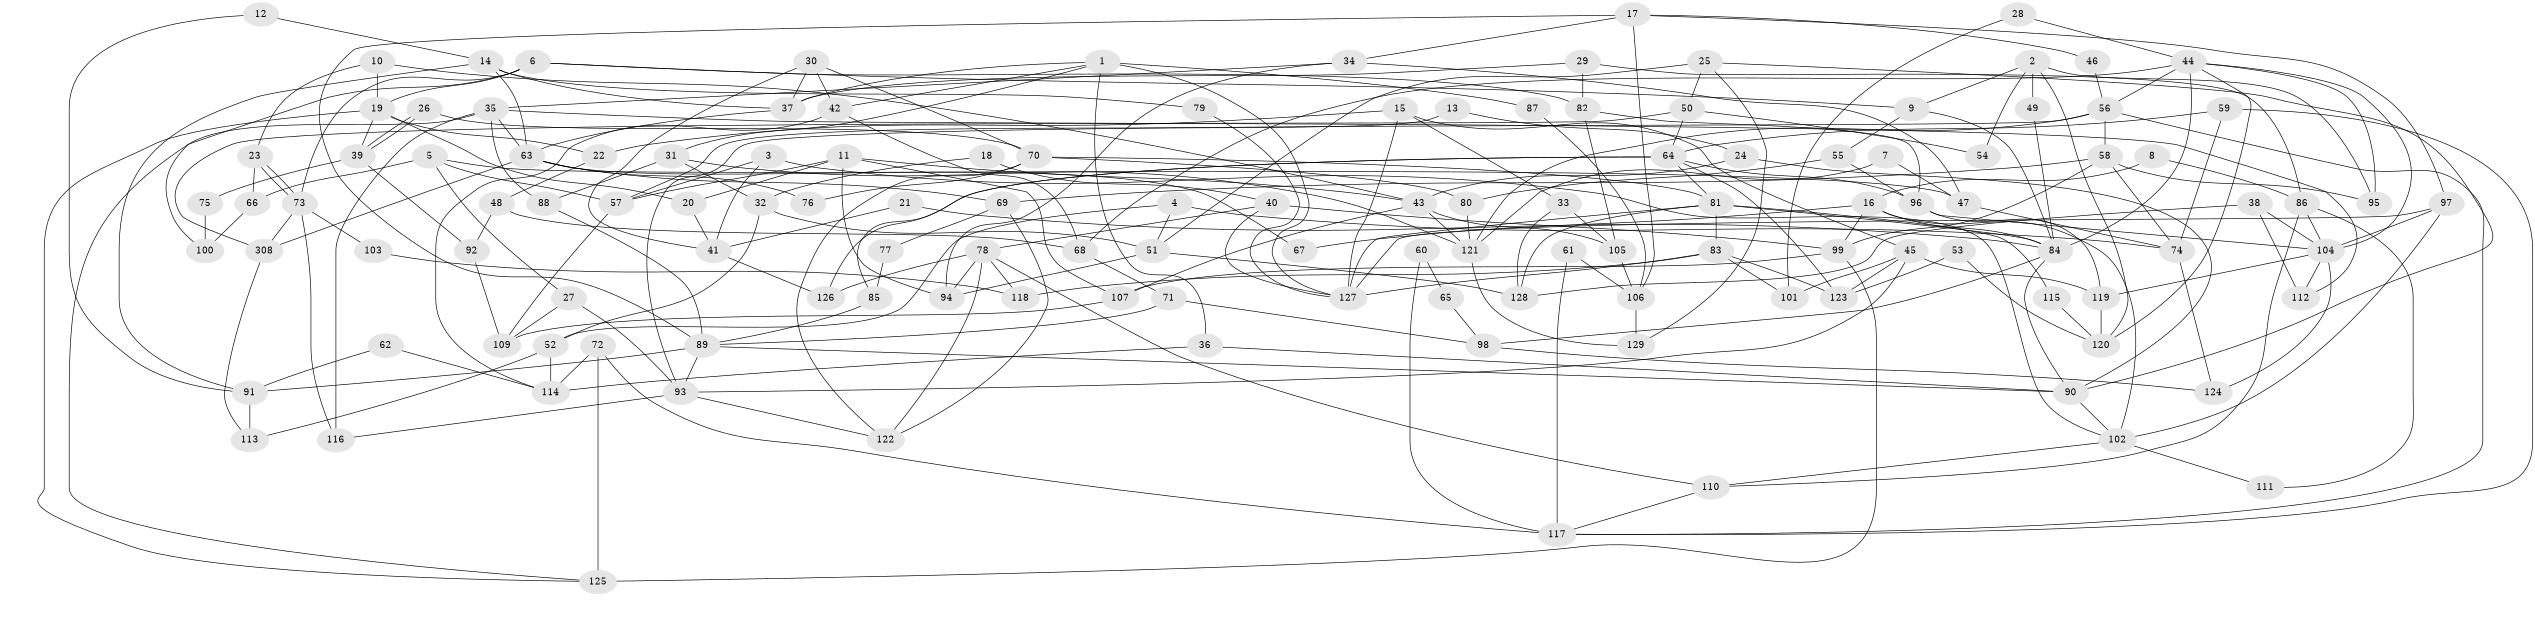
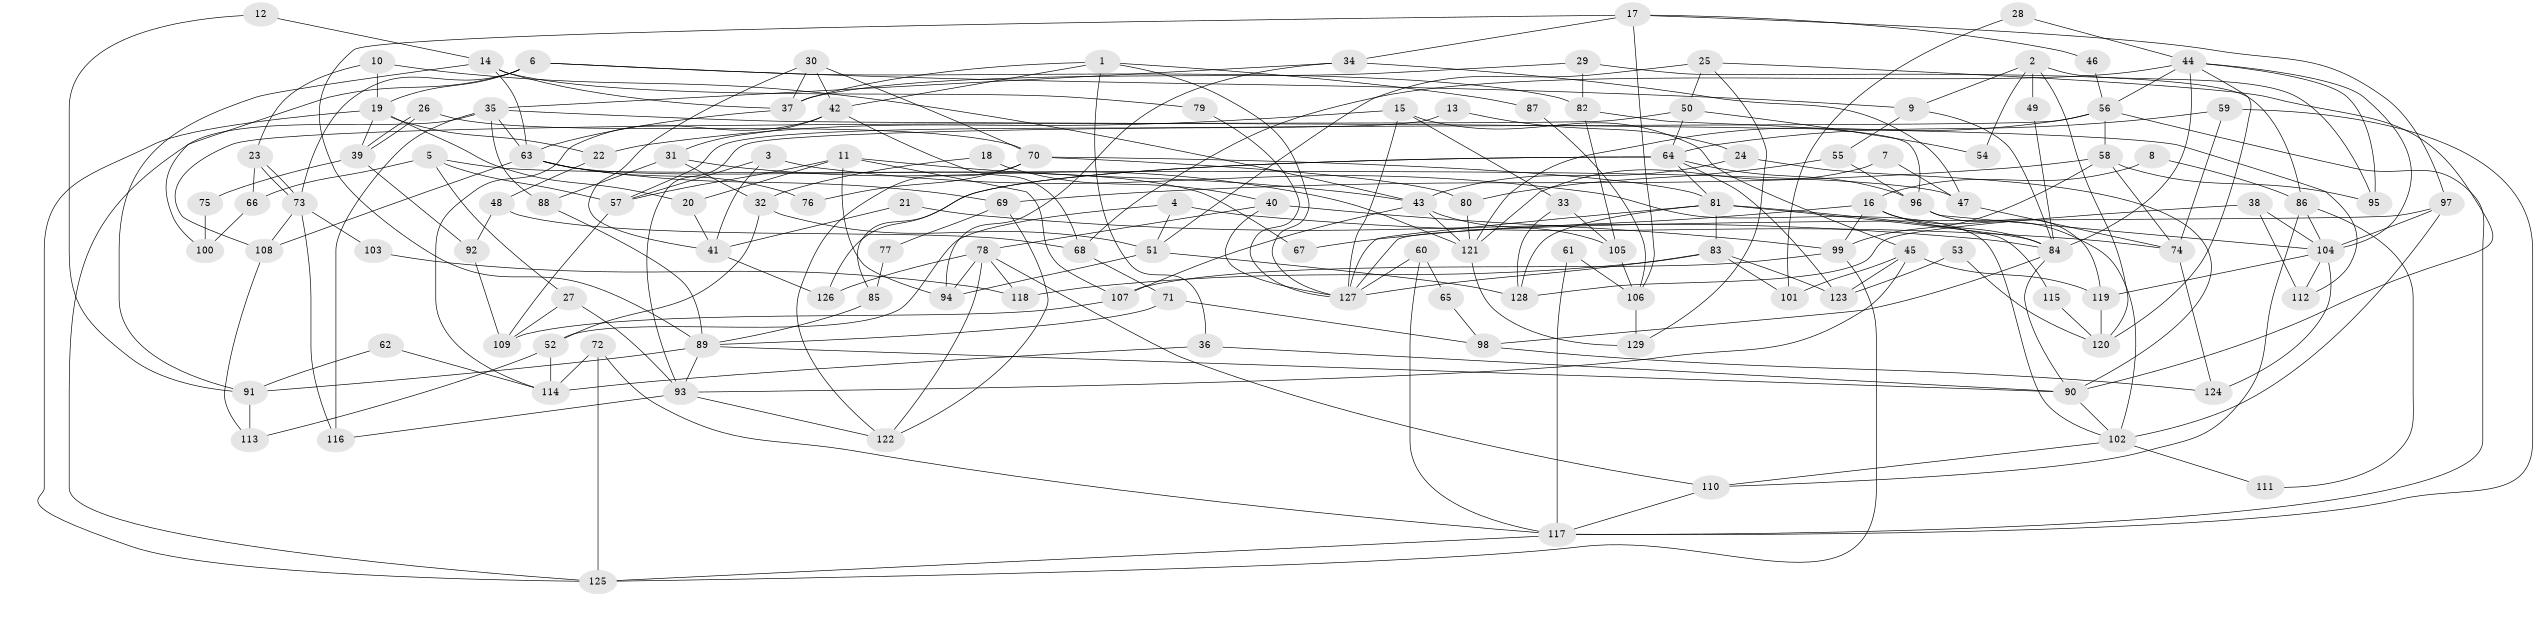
edge "1" -- "31": now "42" -- "31"
node "308": label "308" -> "108"
edge "60" -- "127": added
edge "117" -- "125": added
